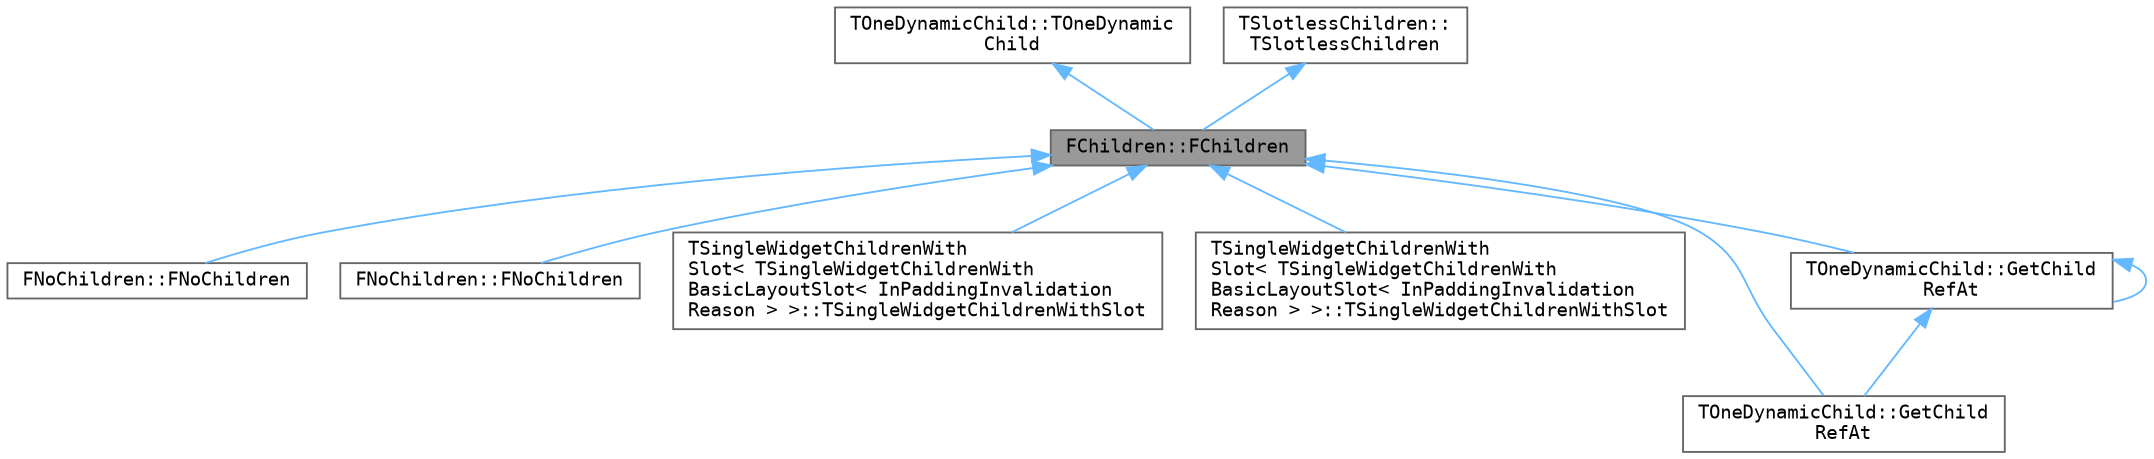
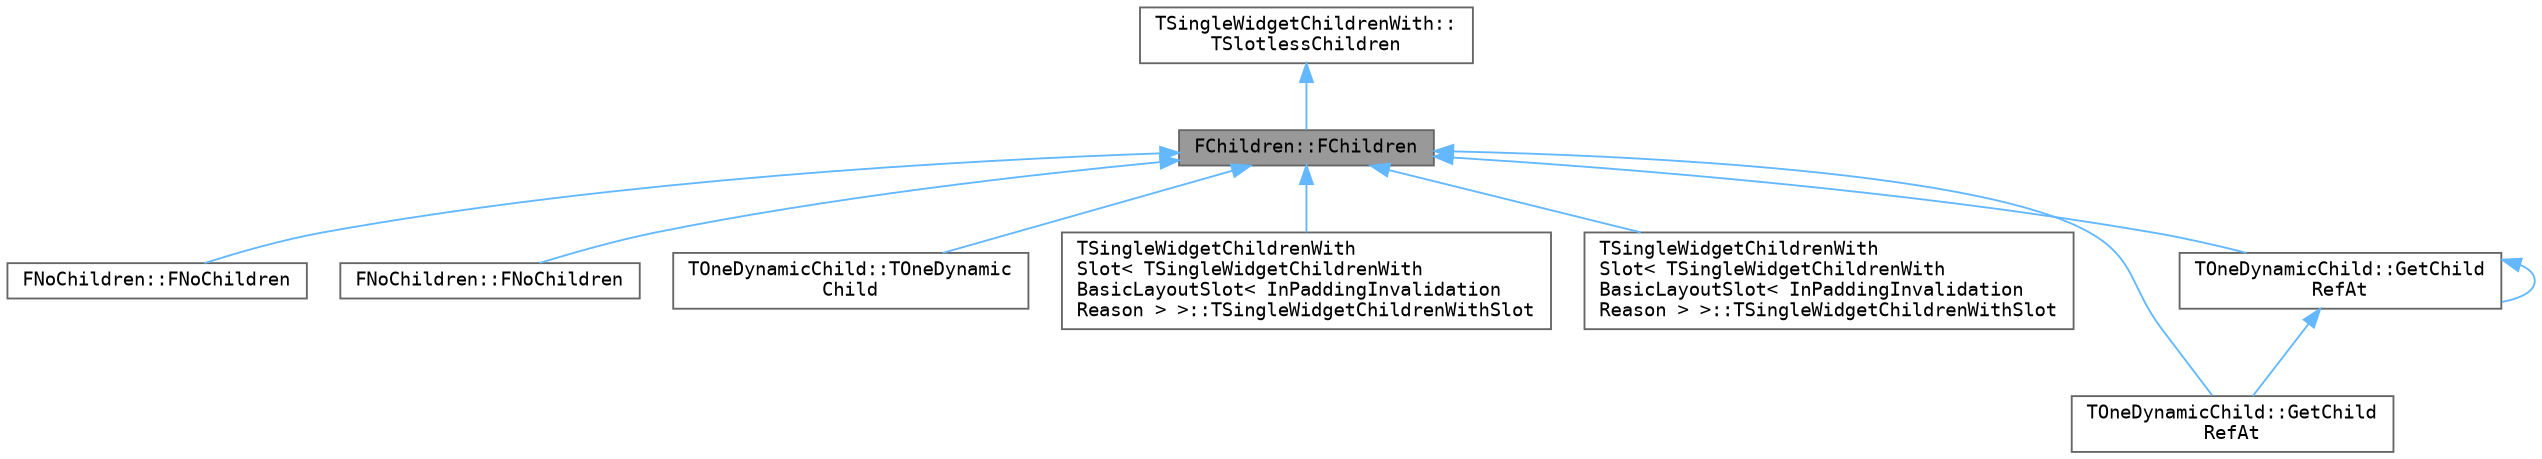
node "TSlotlessChildren:: TSlotlessChildren": label "TSlotlessChildren:: TSlotlessChildren" -> "TSingleWidgetChildrenWith:: TSlotlessChildren"
edge "FChildren::FChildren" -> "TOneDynamicChild::TOneDynamic Child": reversed
